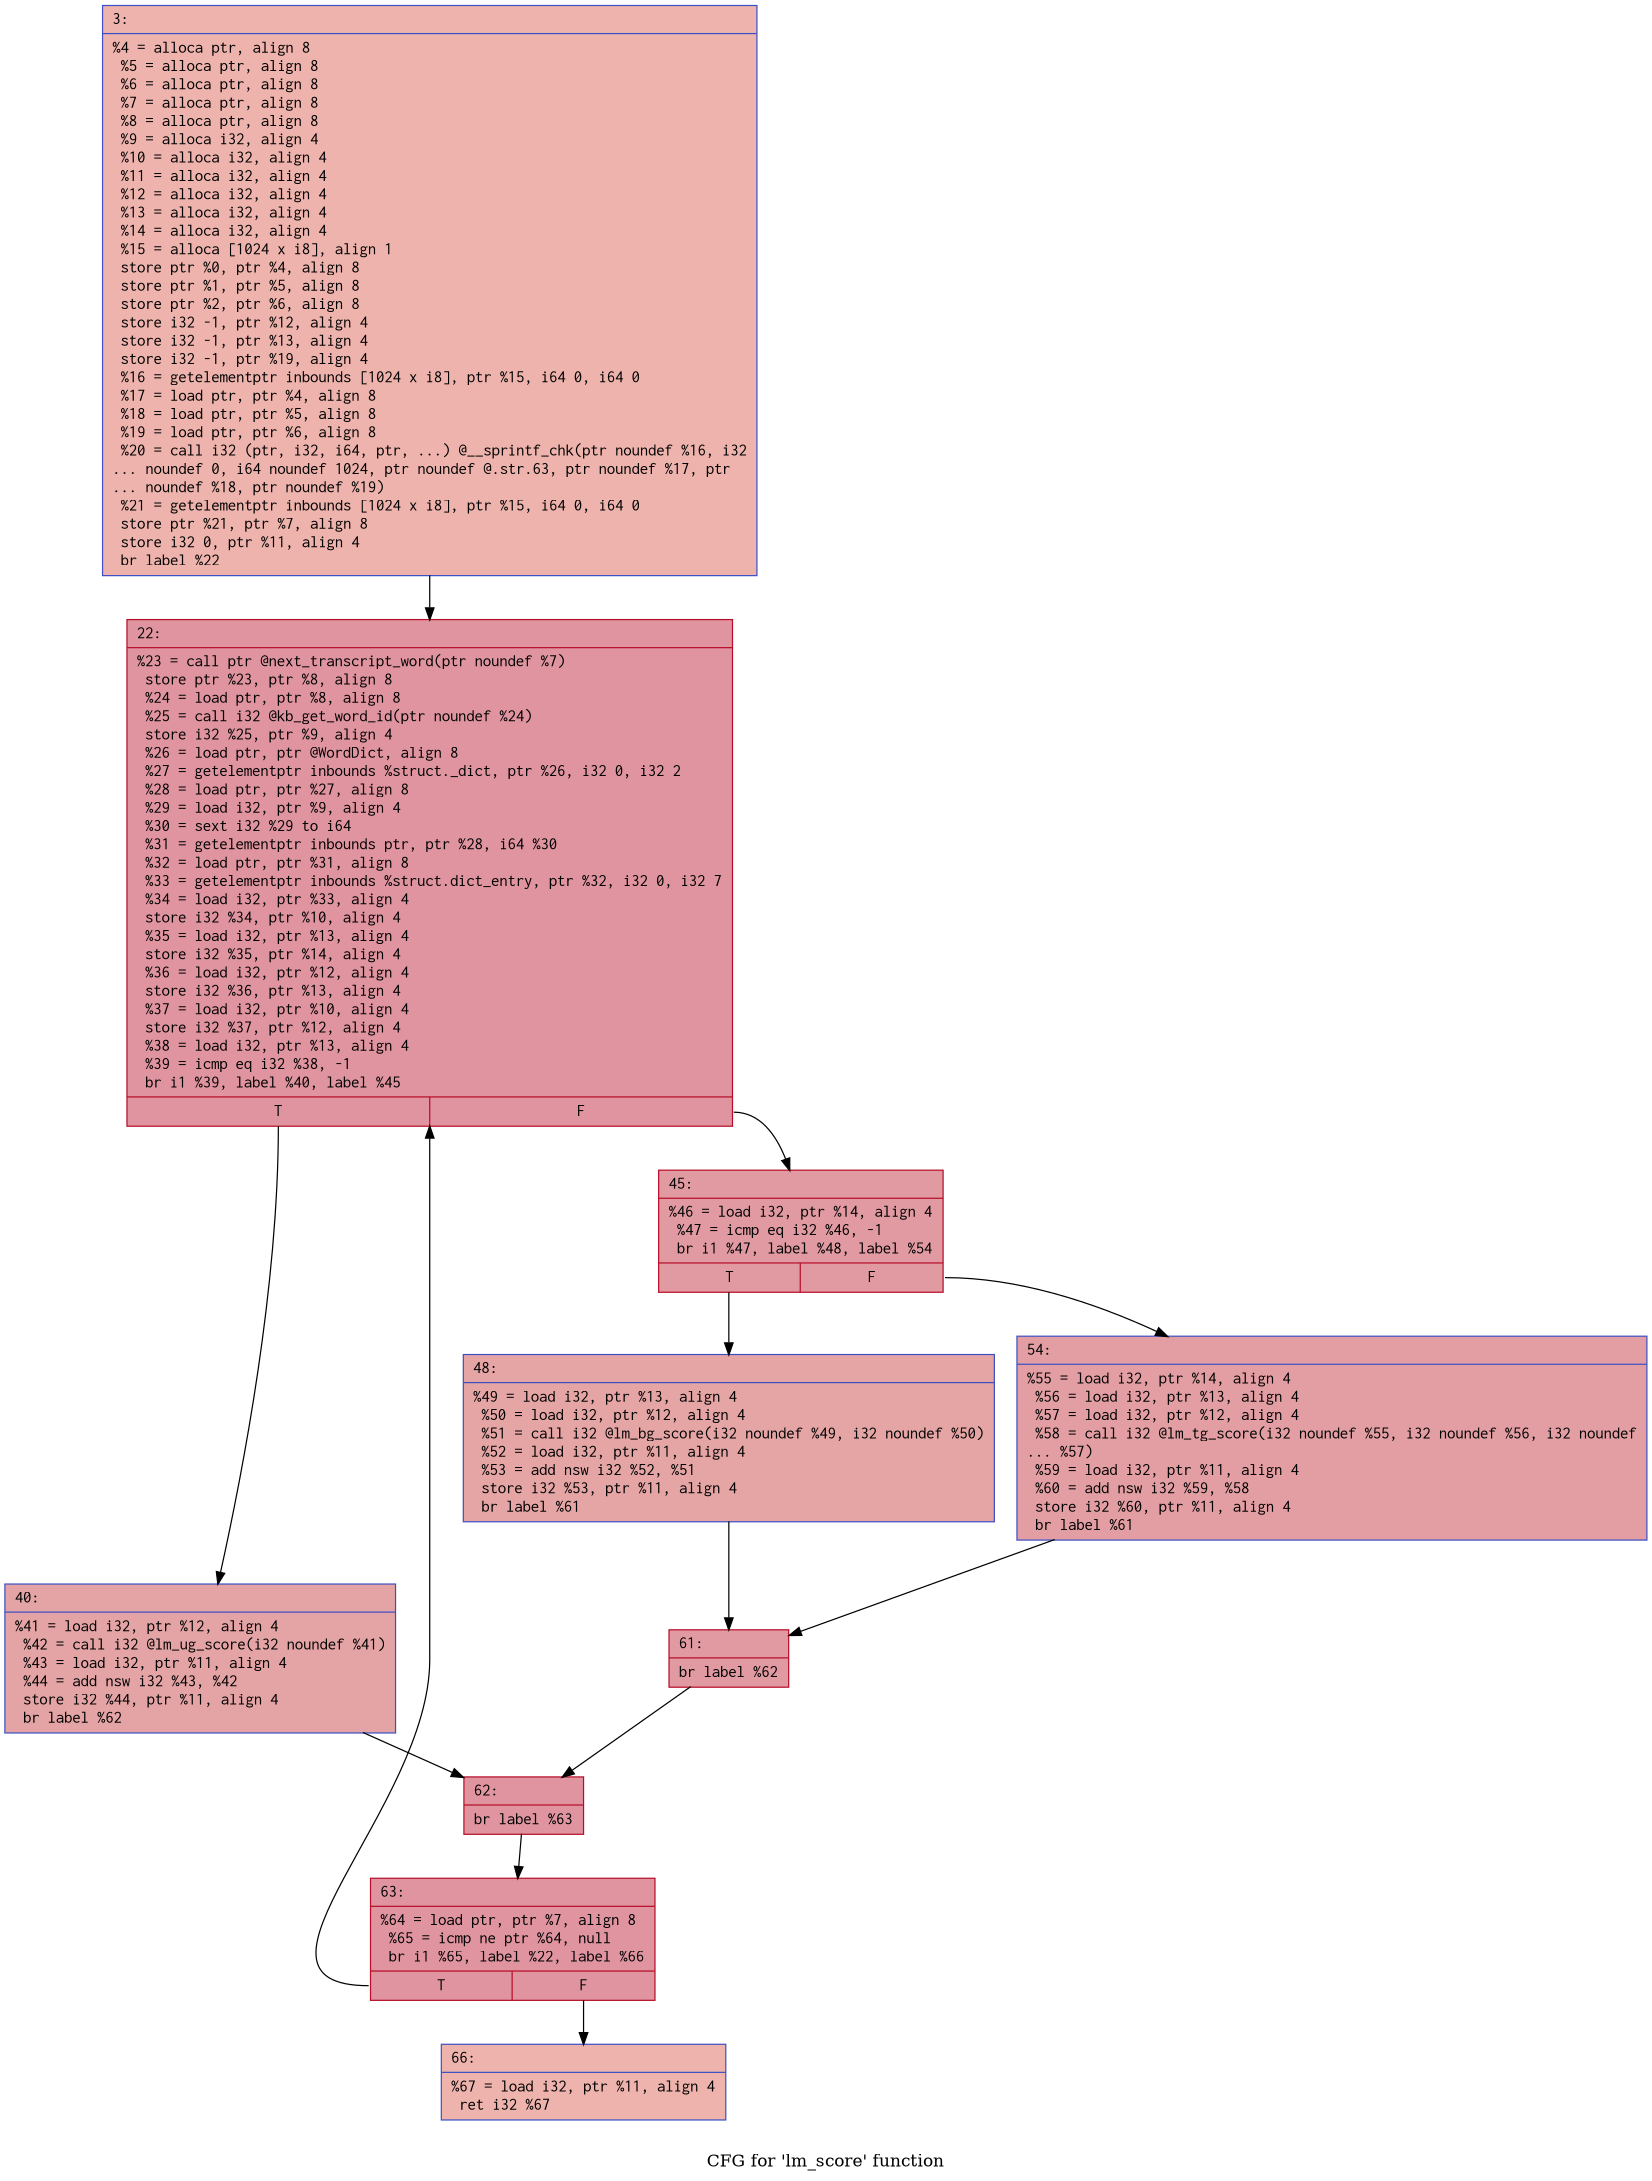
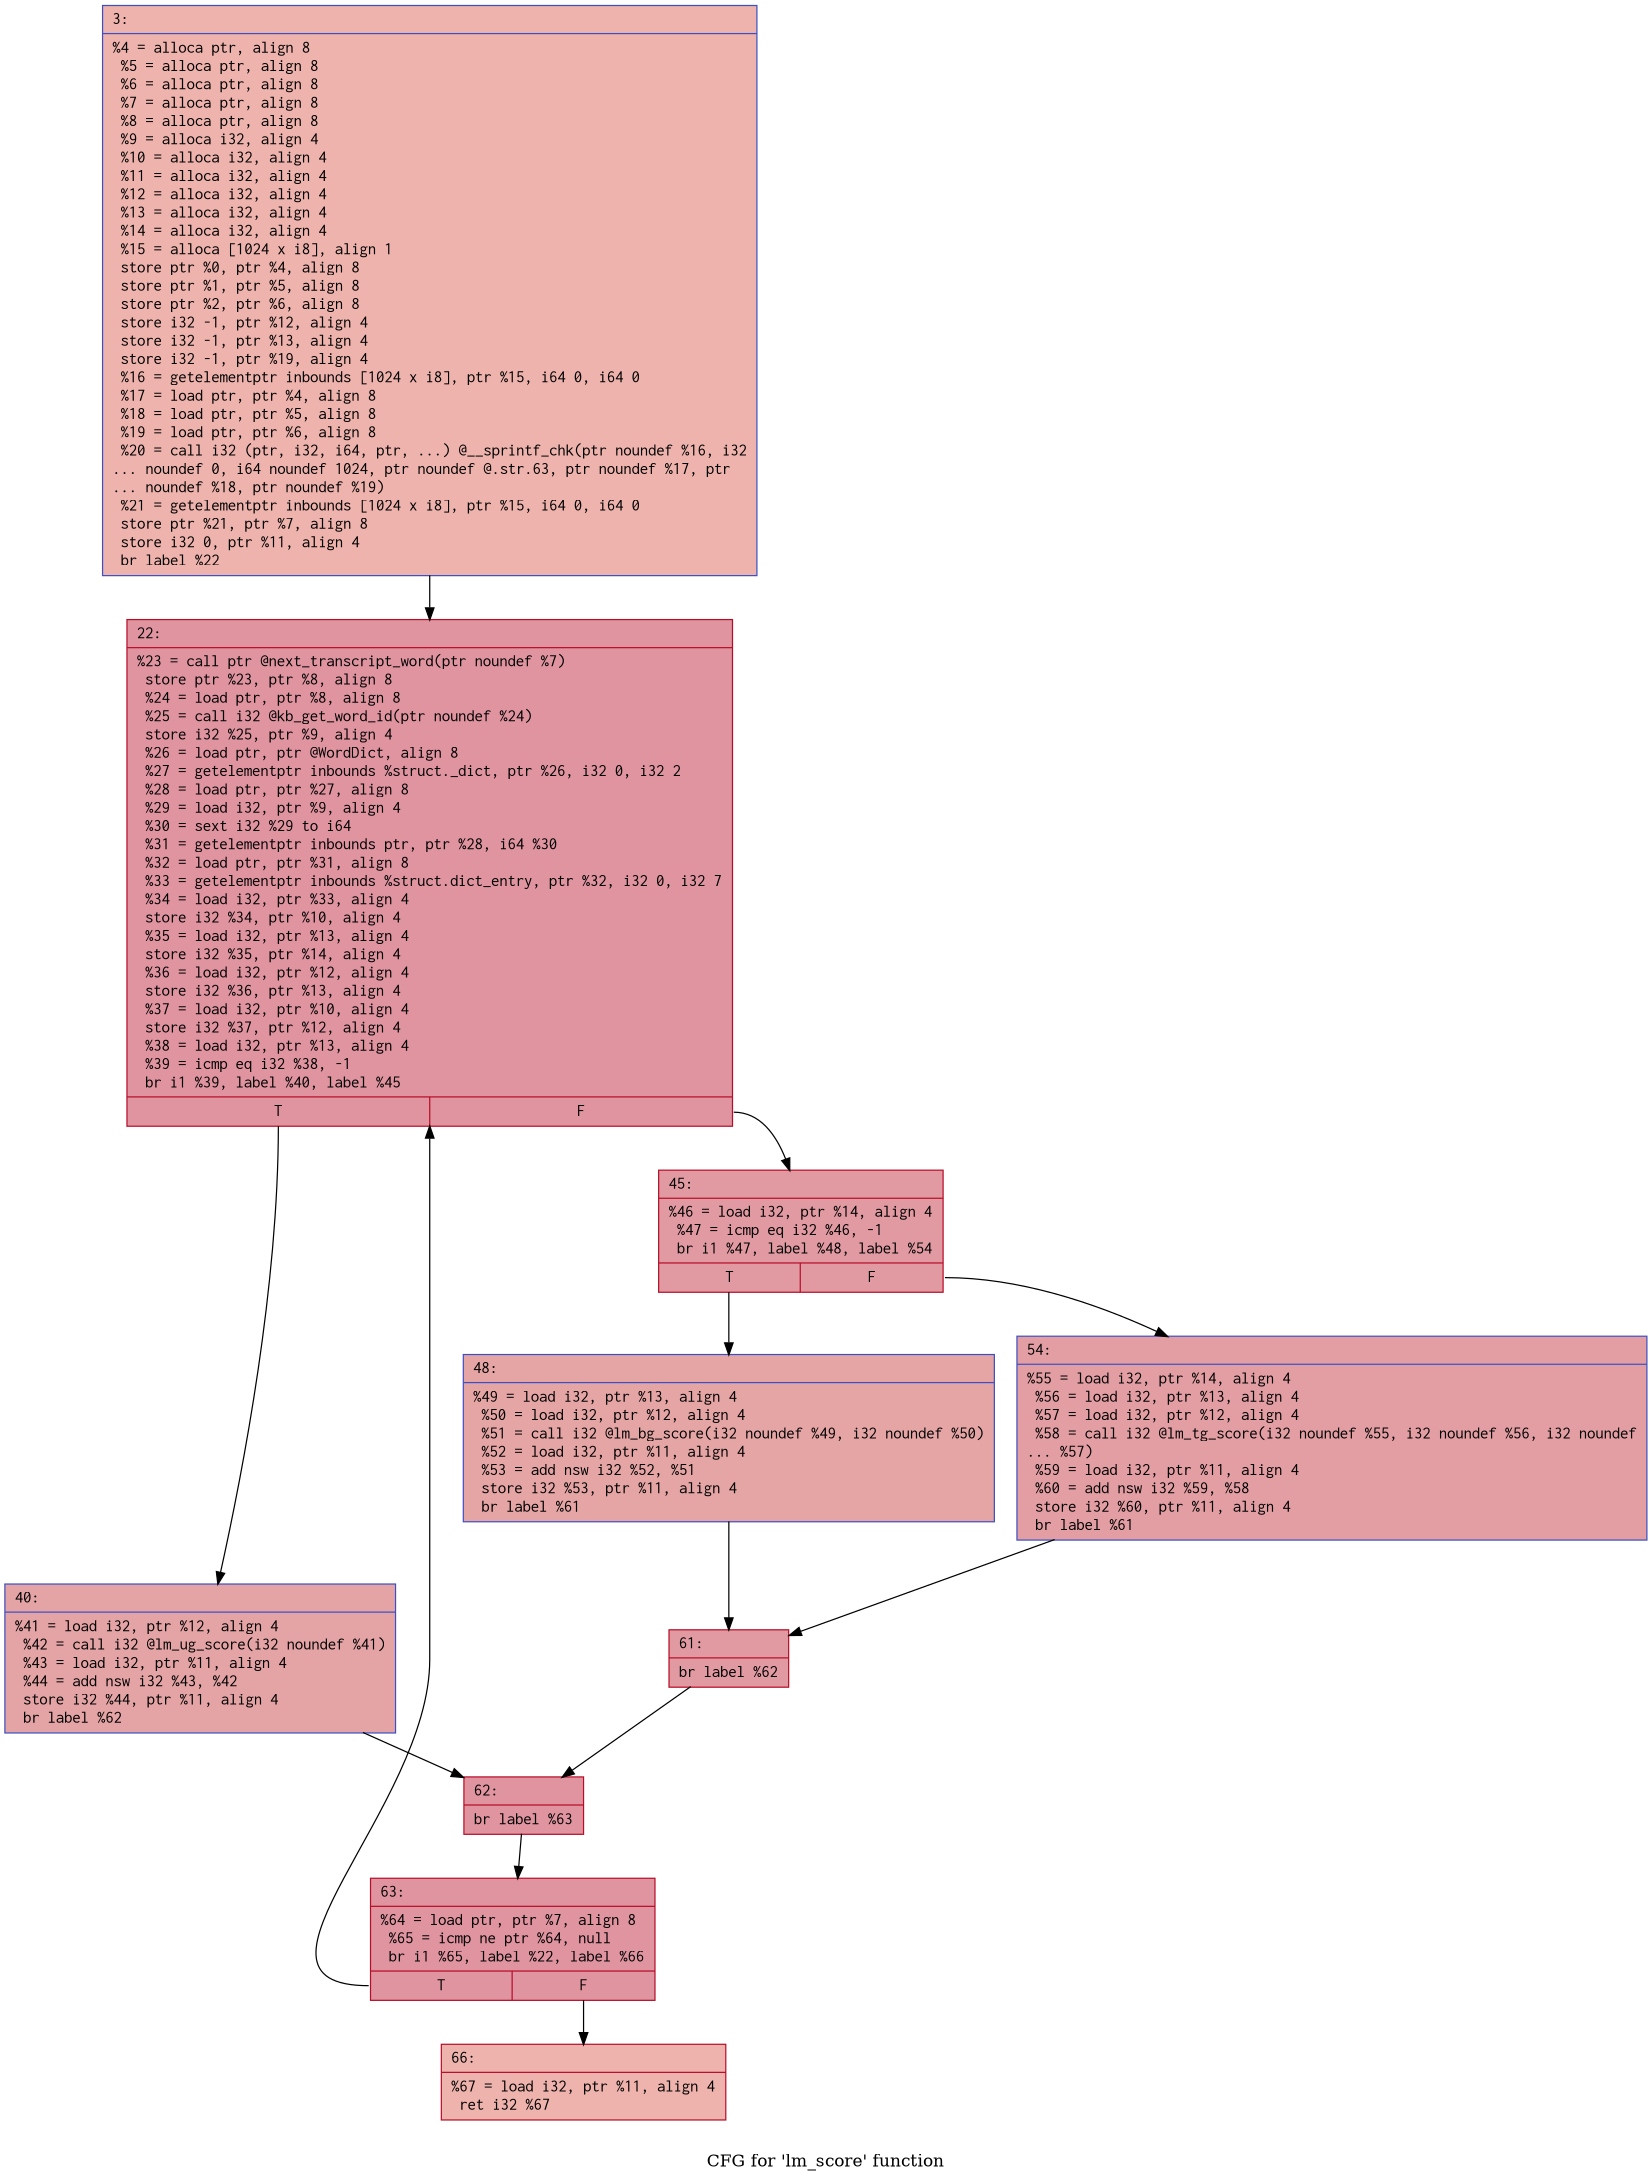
node "66:": color #3d50c3ff -> #b70d28ff
